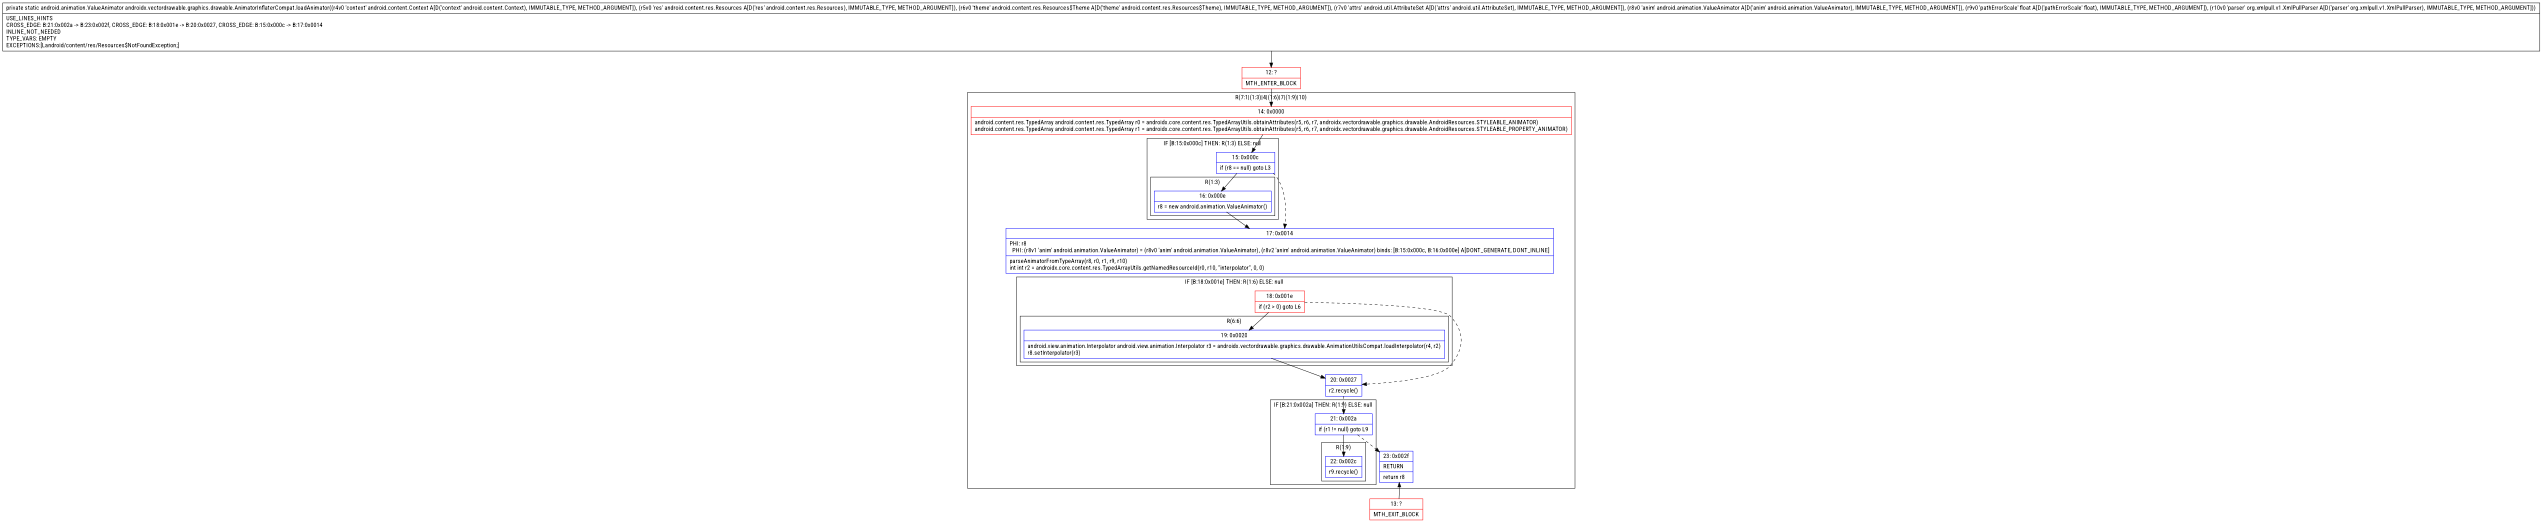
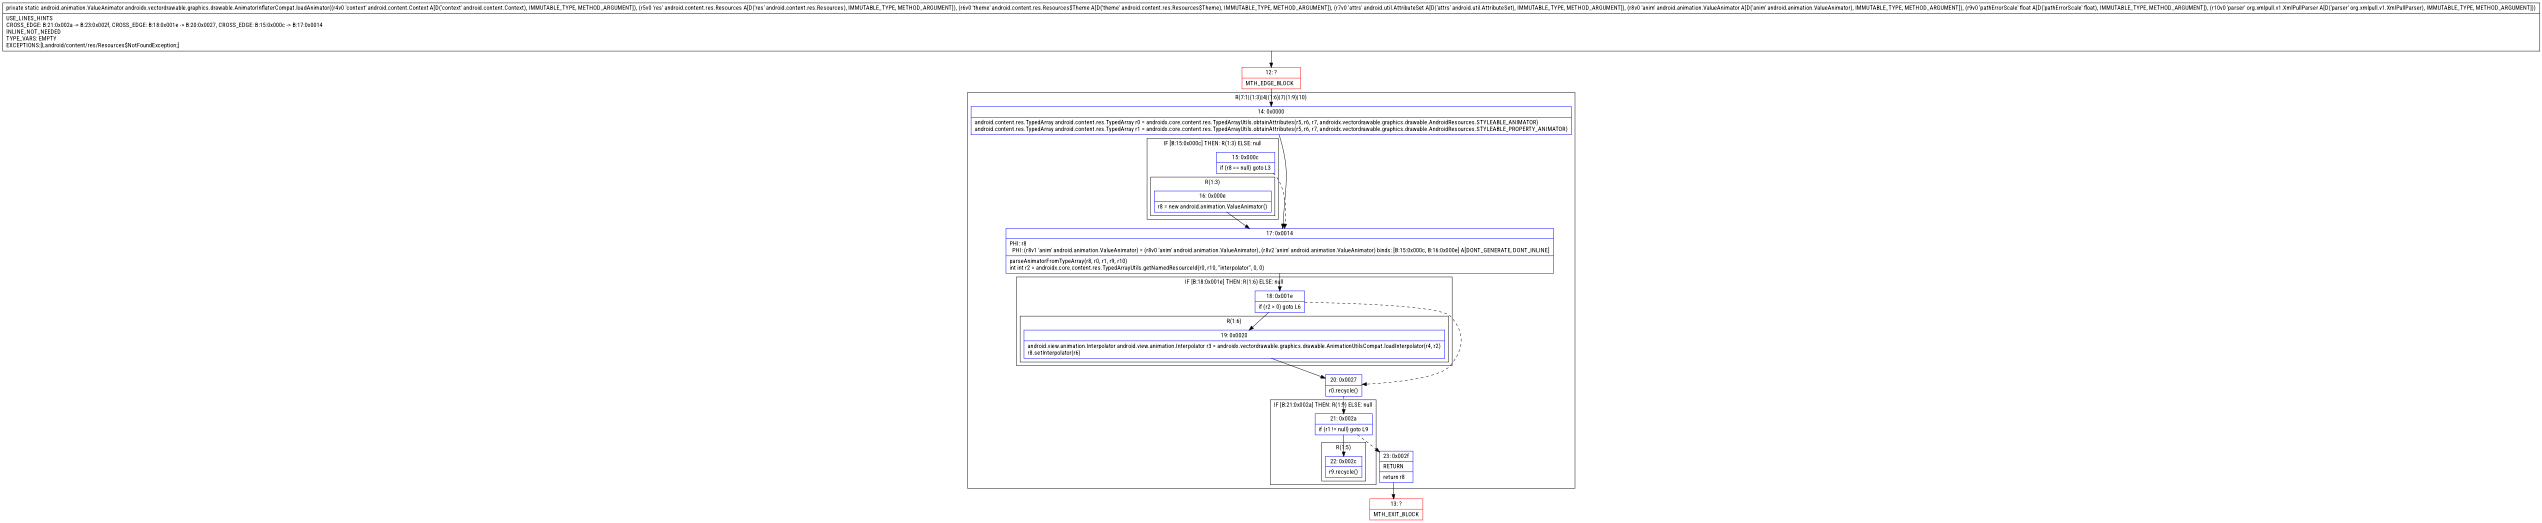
node "12: ?": text "MTH_ENTER_BLOCK" -> "MTH_EDGE_BLOCK"
node "14: 0x0000": color red -> blue
edge "14: 0x0000" -> "15: 0x000c": now "14: 0x0000" -> "17: 0x0014"
edge "15: 0x000c" -> "16: 0x000e": removed
edge "17: 0x0014" -> "18: 0x001e": added
node "18: 0x001e": color red -> blue
cluster "R(6:6)": label "R(6:6)" -> "R(1:6)"
node "19: 0x0020": text "r8.setInterpolator(r3)" -> "r8.setInterpolator(r6)"
node "20: 0x0027": text "r2.recycle()" -> "r0.recycle()"
cluster "R(1:9)": label "R(1:9)" -> "R(1:5)"
edge "13: ?" -> "23: 0x002f": reversed
